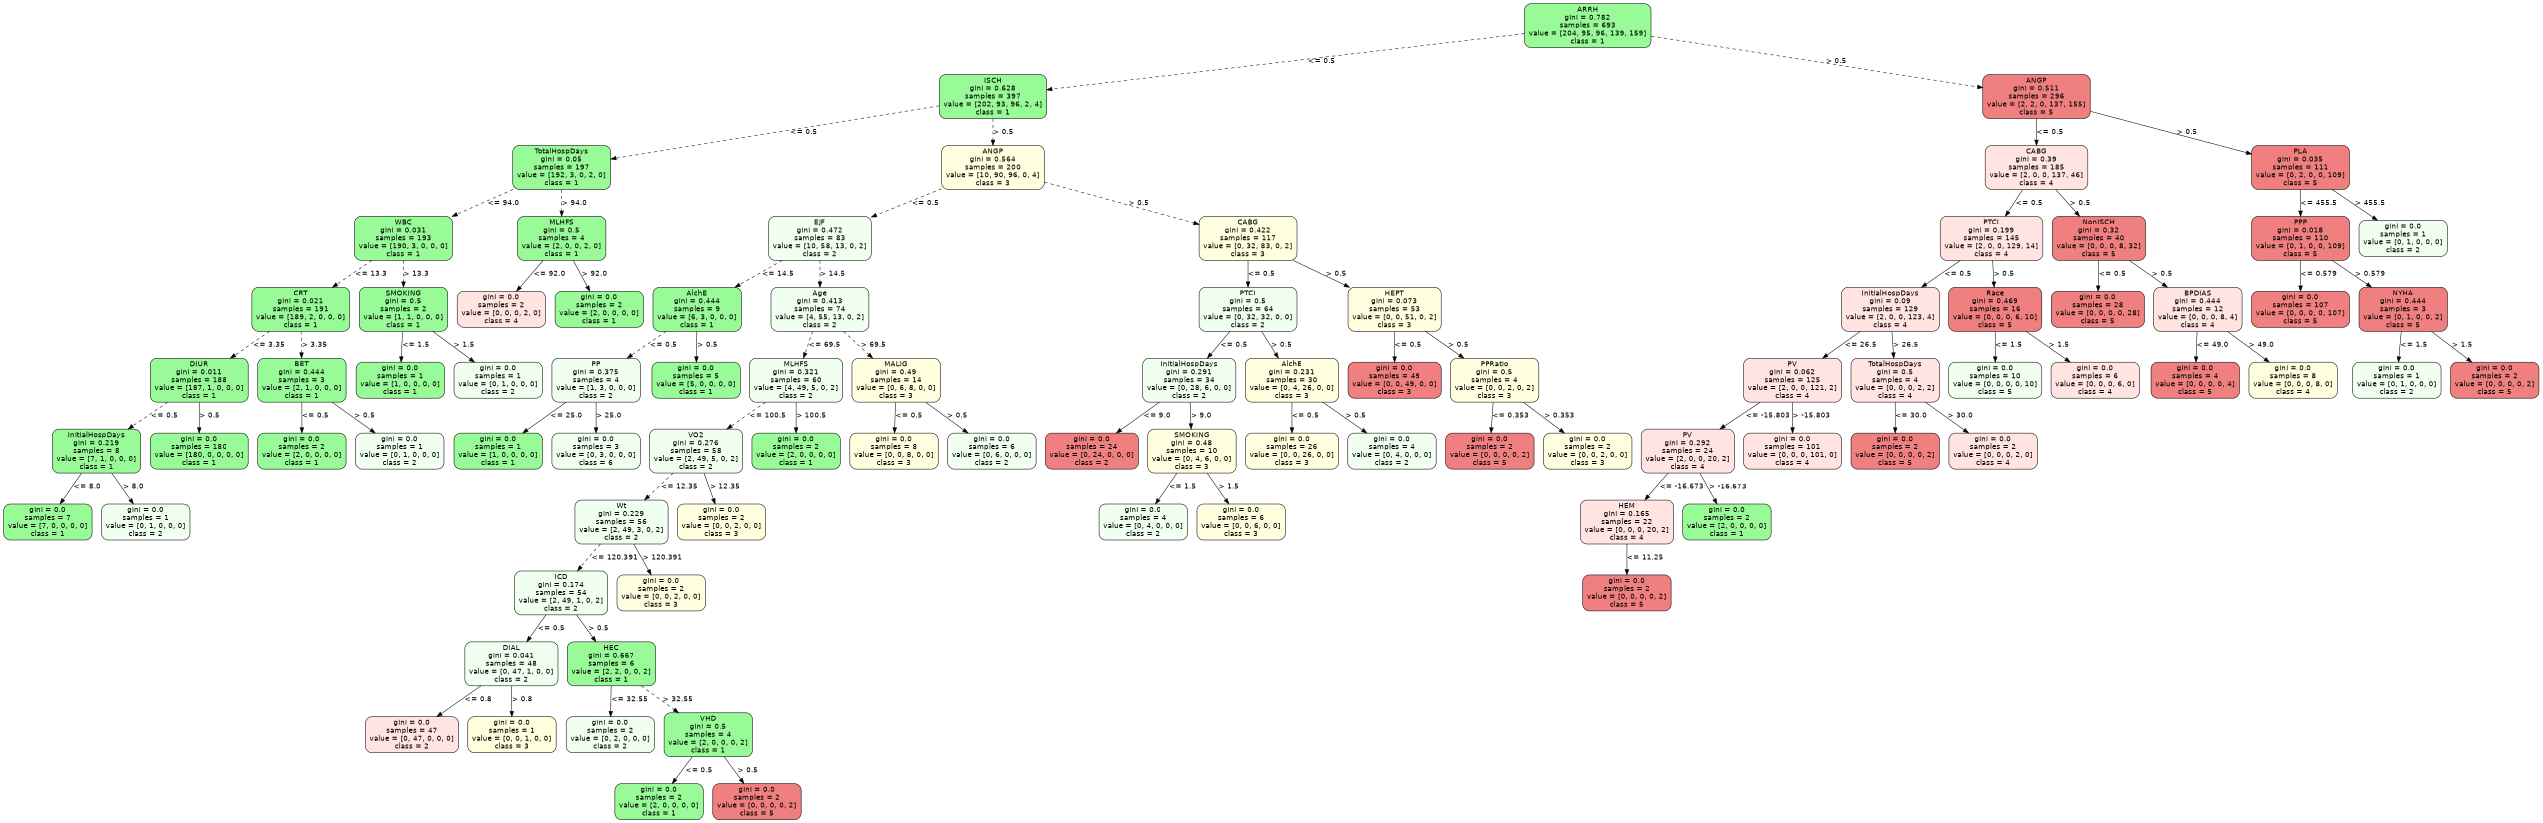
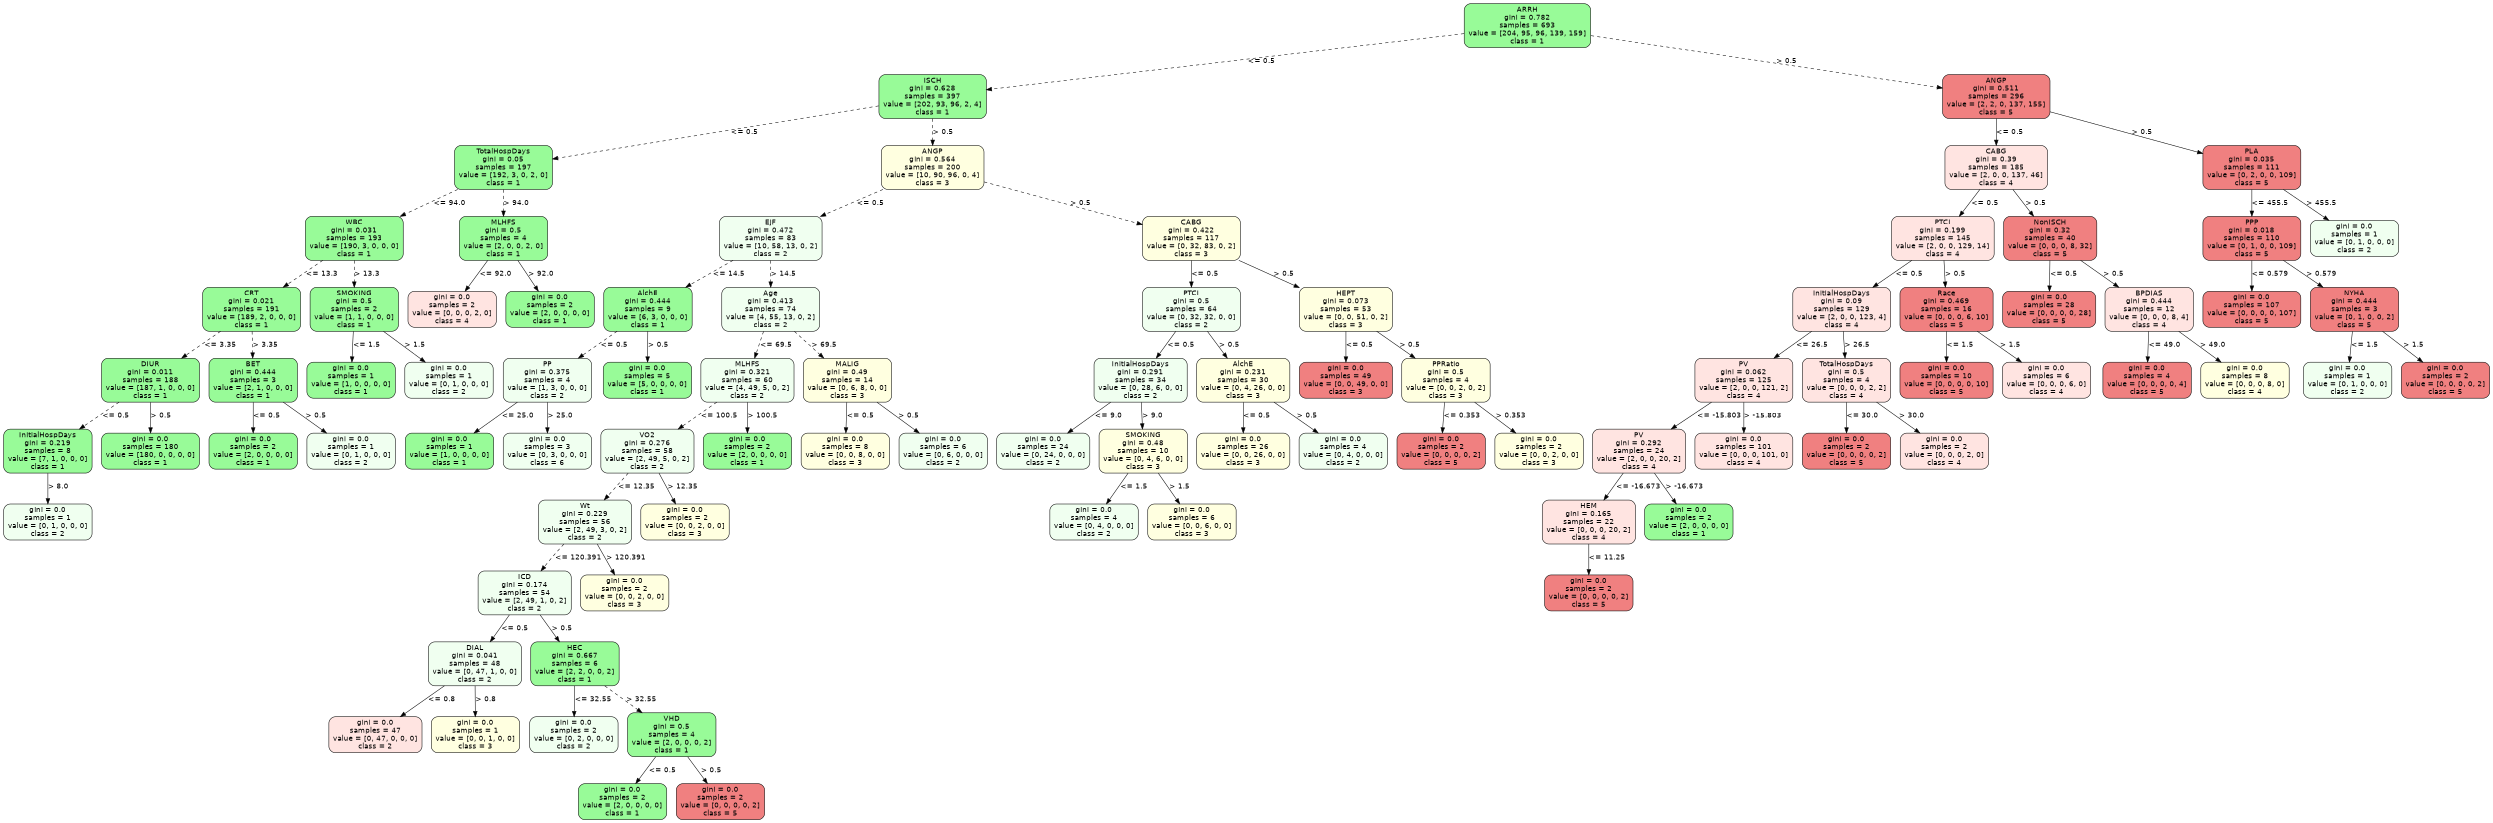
node "gini = 0.0 samples = 10 value = [0, 0, 0, 0, 10] class = 5": fillcolor honeydew -> lightcoral
node "gini = 0.0 samples = 24 value = [0, 24, 0, 0, 0] class = 2": fillcolor lightcoral -> honeydew
node "gini = 0.0 samples = 7 value = [7, 0, 0, 0, 0] class = 1": removed
